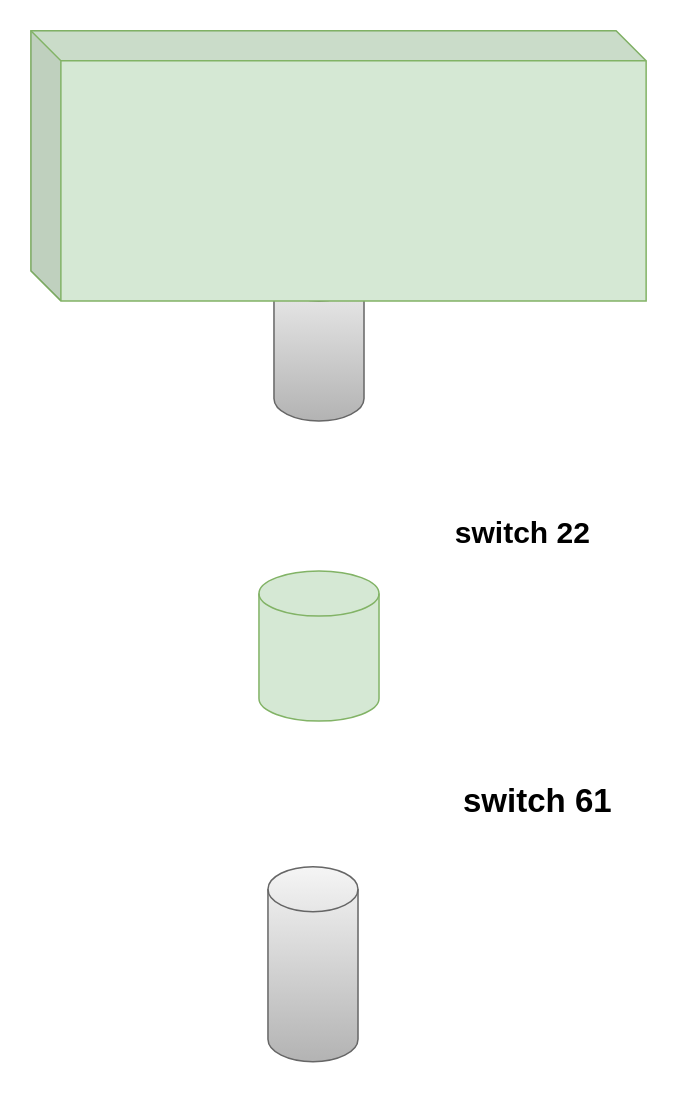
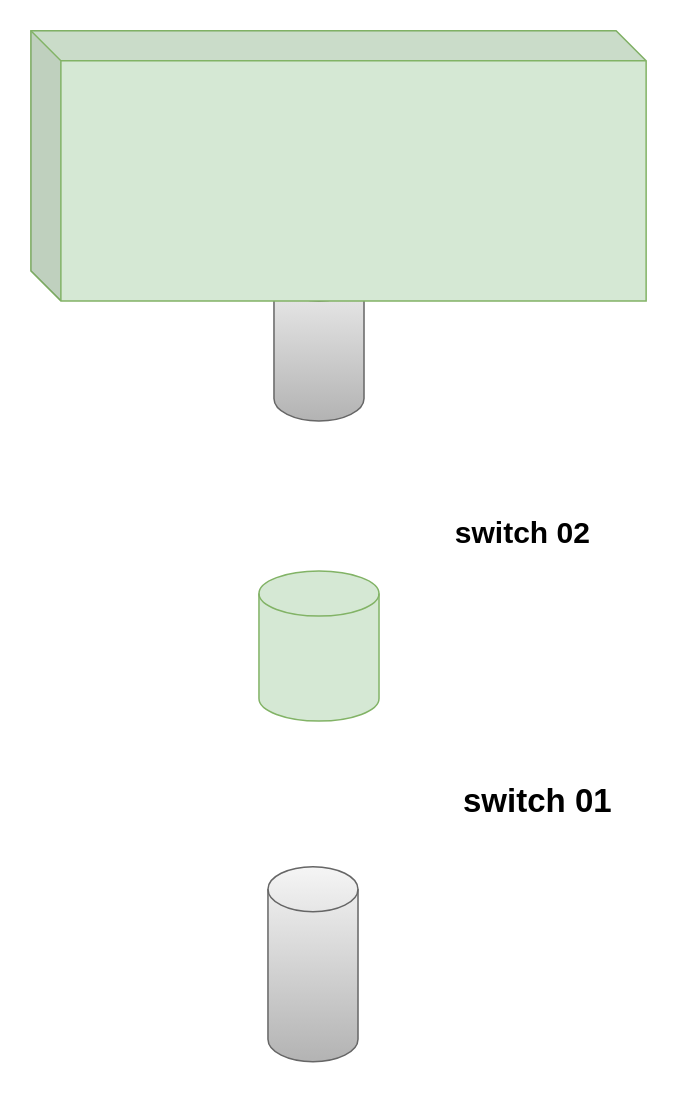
node "switch 22": label "switch 22" -> "switch 02"
node "switch 61": label "switch 61" -> "switch 01"
